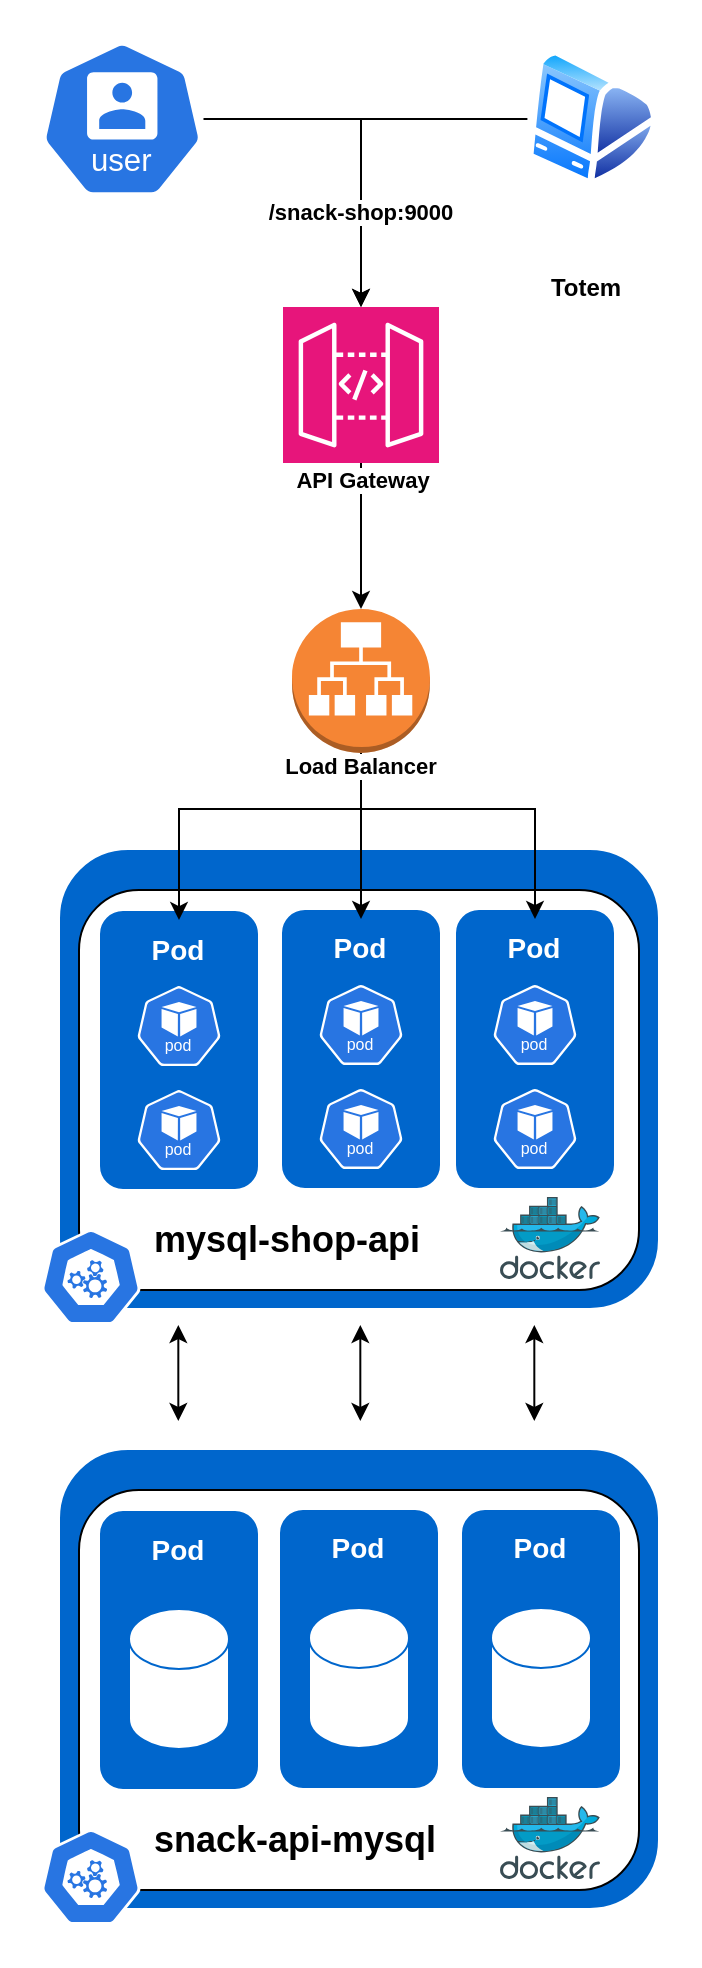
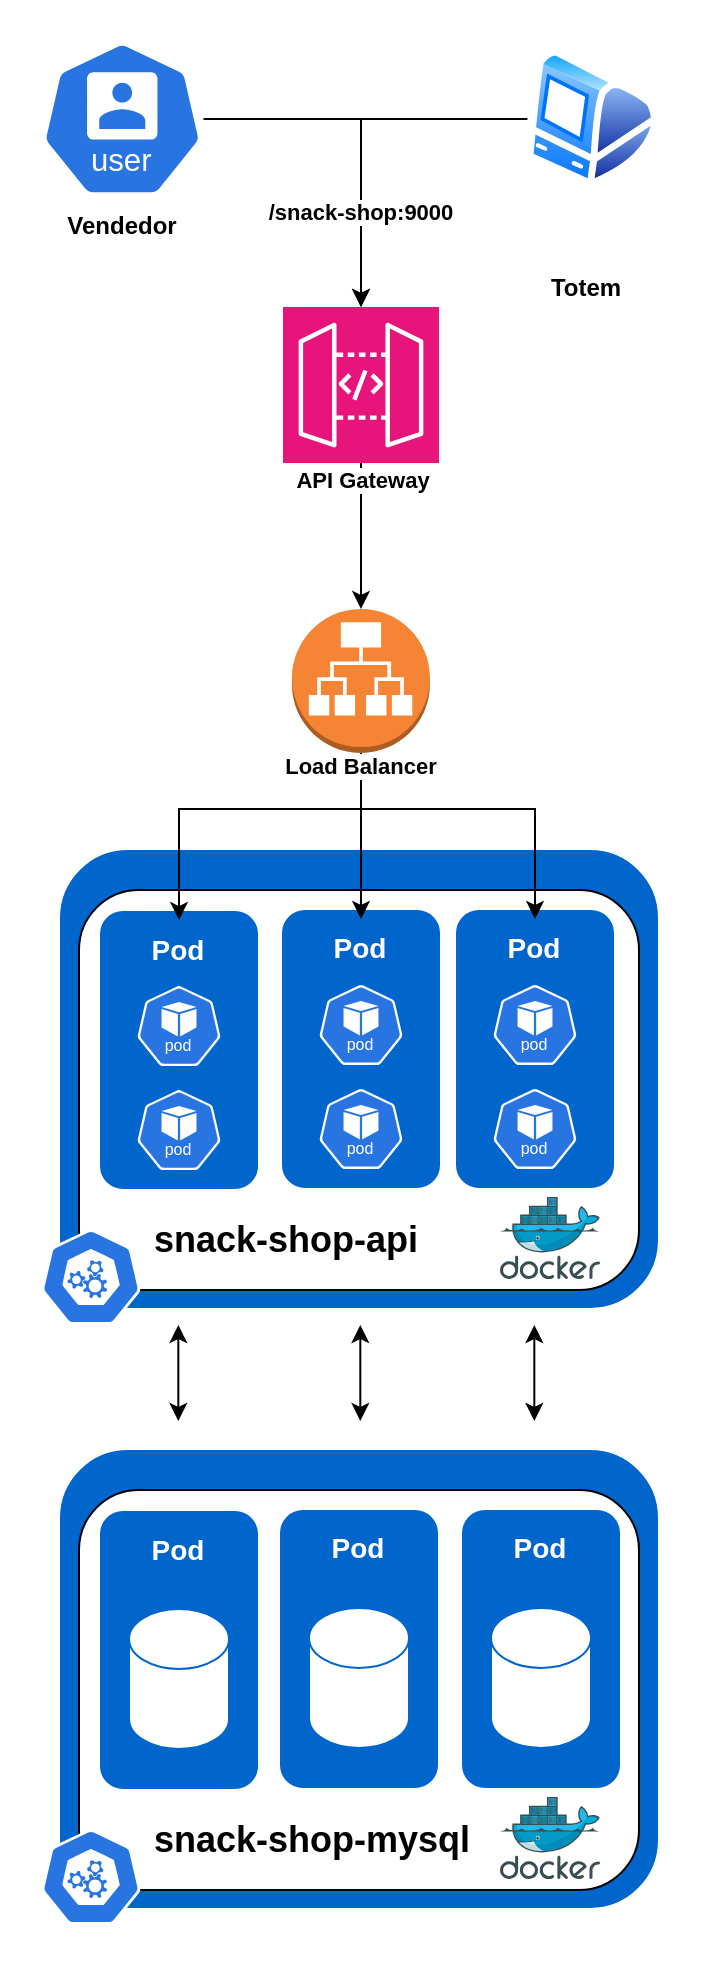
node "Vendedor": added
node "mysql-shop-api": label "mysql-shop-api" -> "snack-shop-api"
node "snack-api-mysql": label "snack-api-mysql" -> "snack-shop-mysql"
